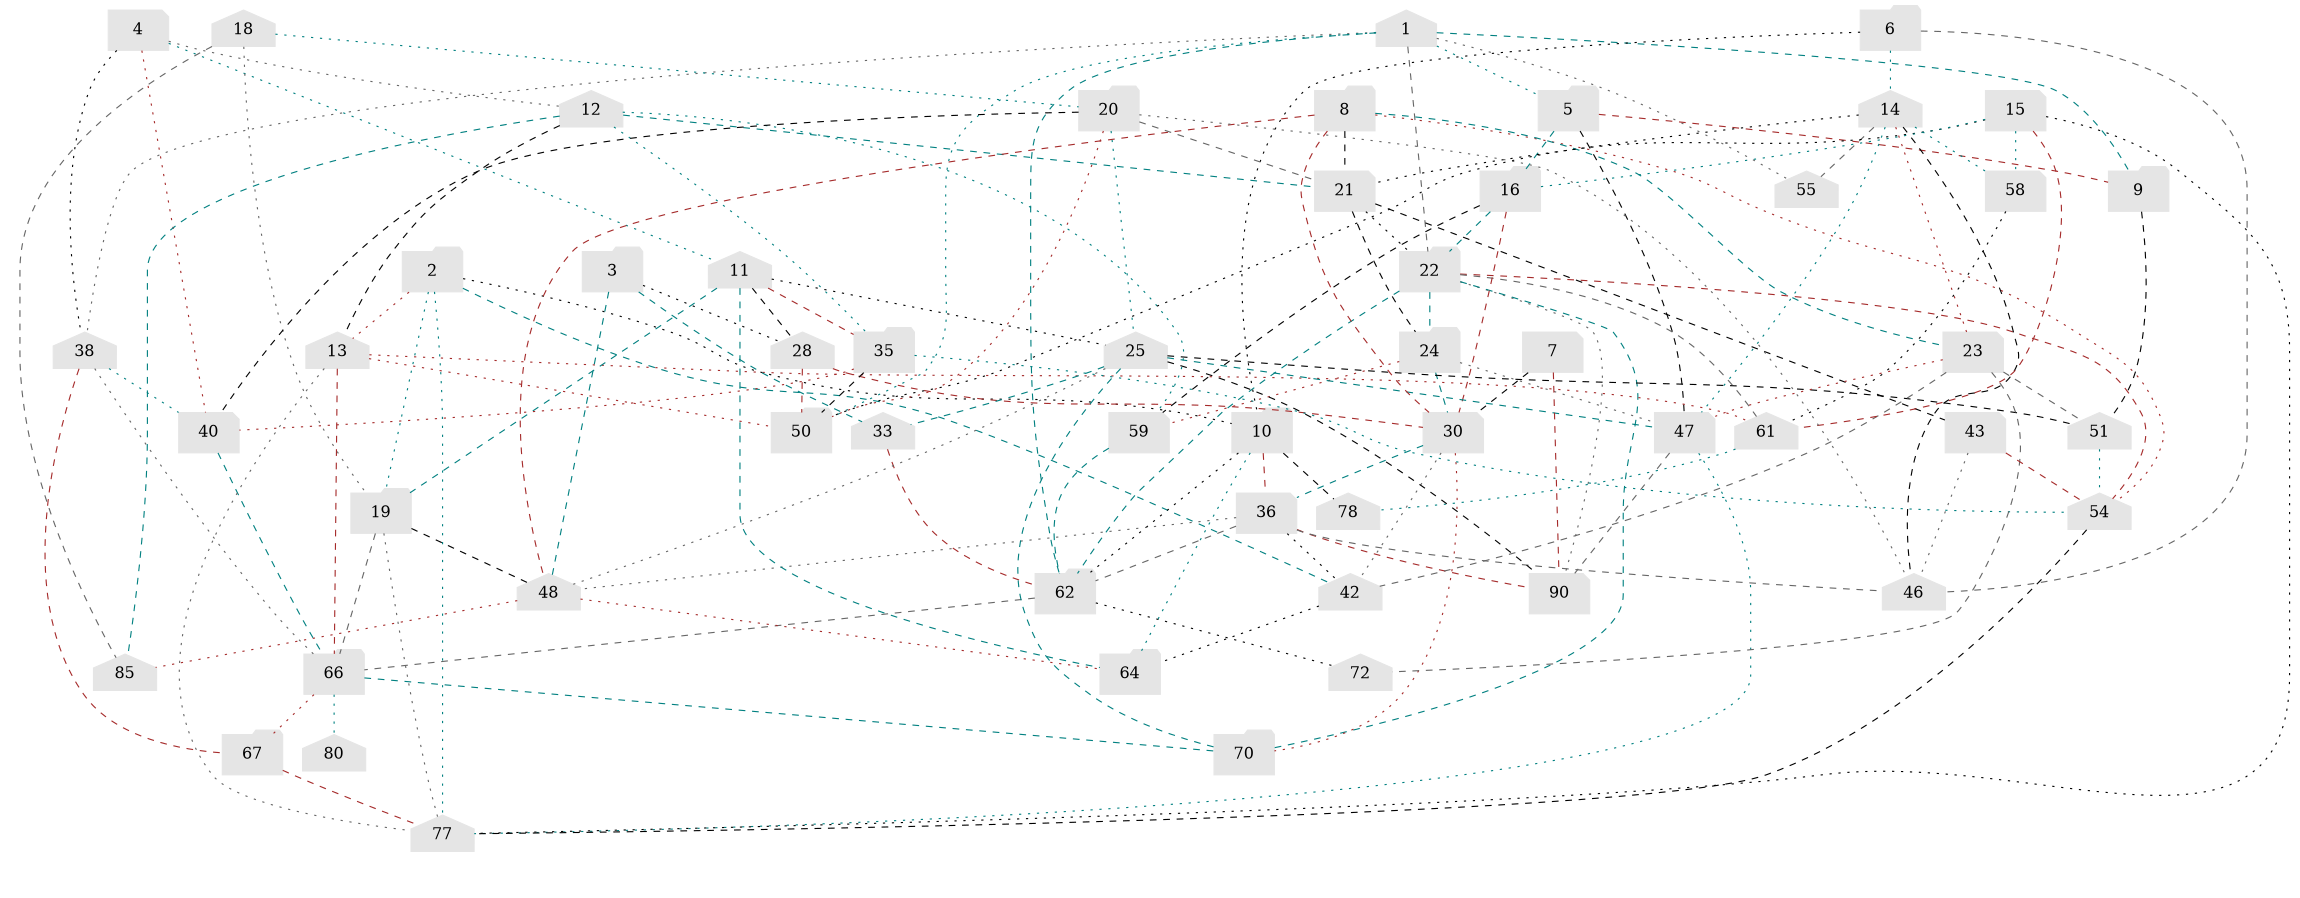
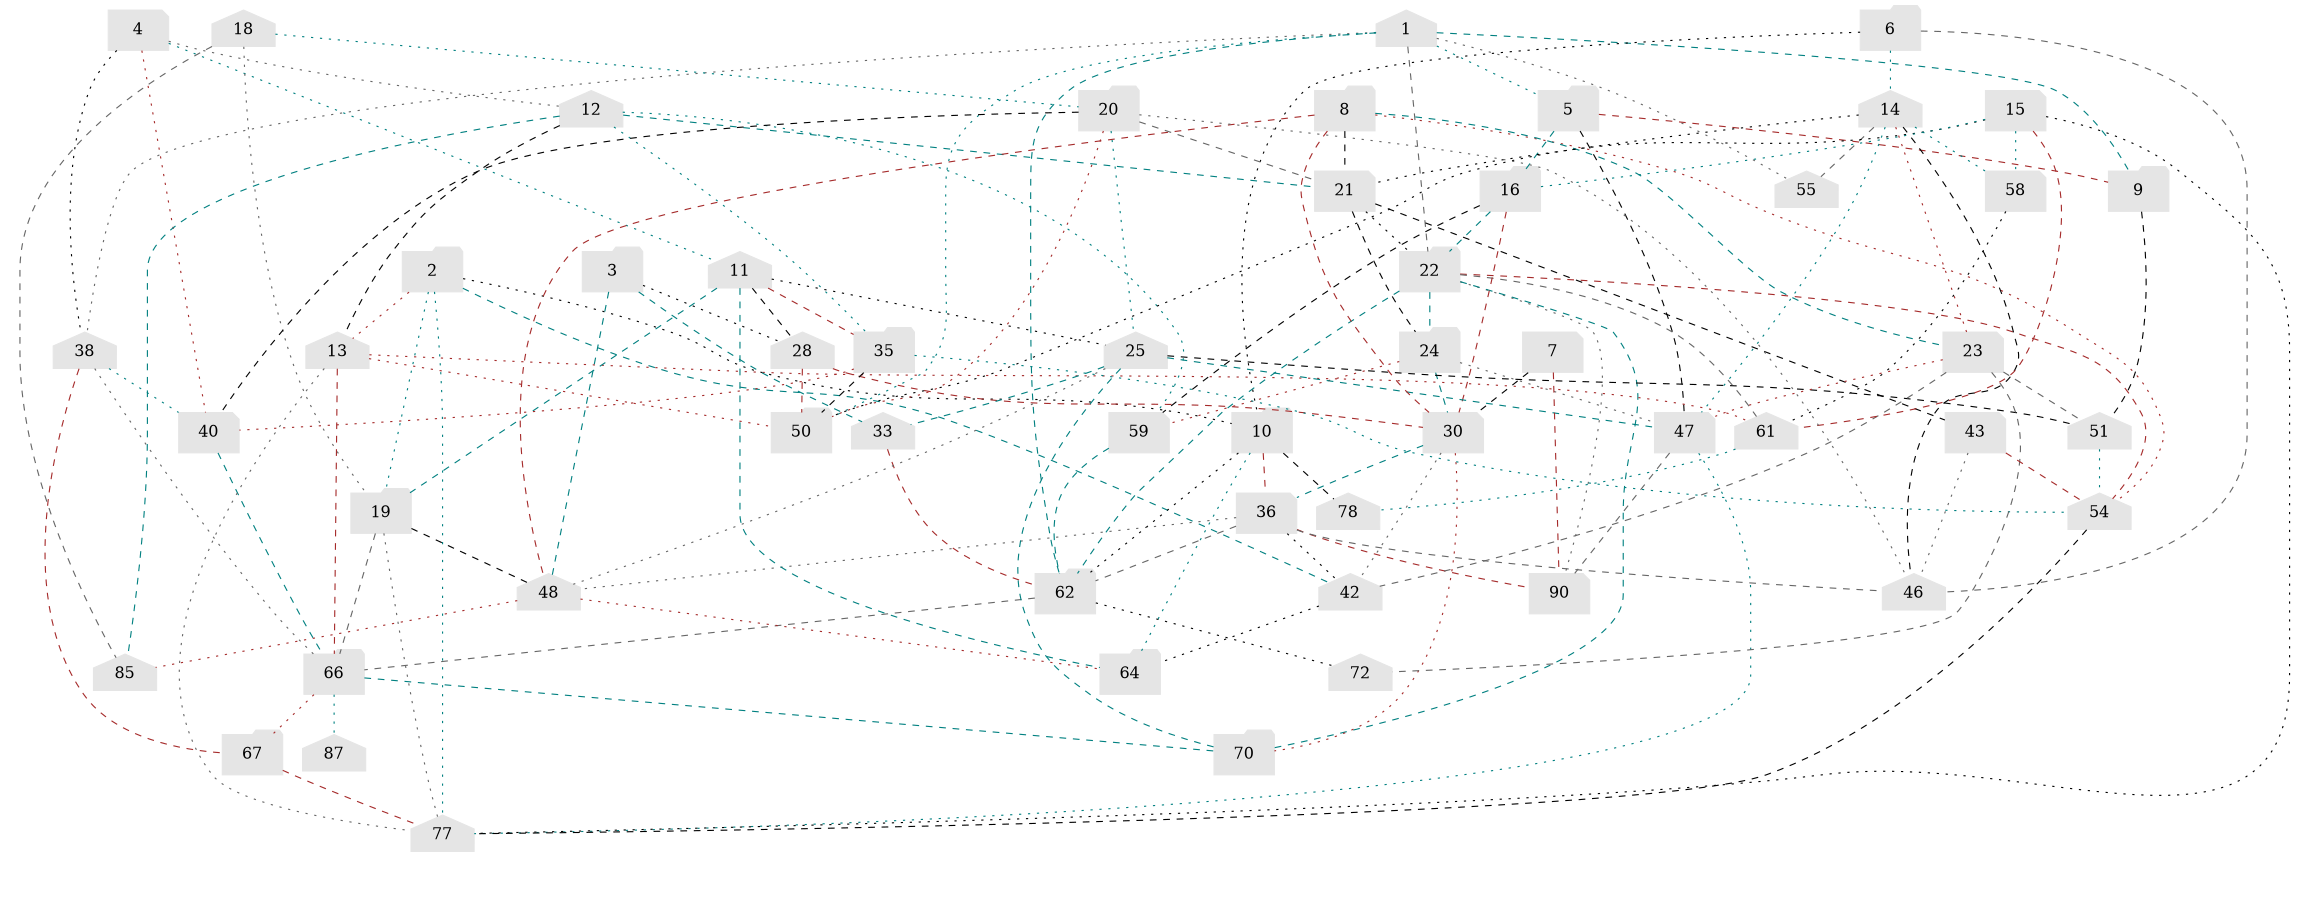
edge "25" -- "90": removed
node "80": label "80" -> "87"
